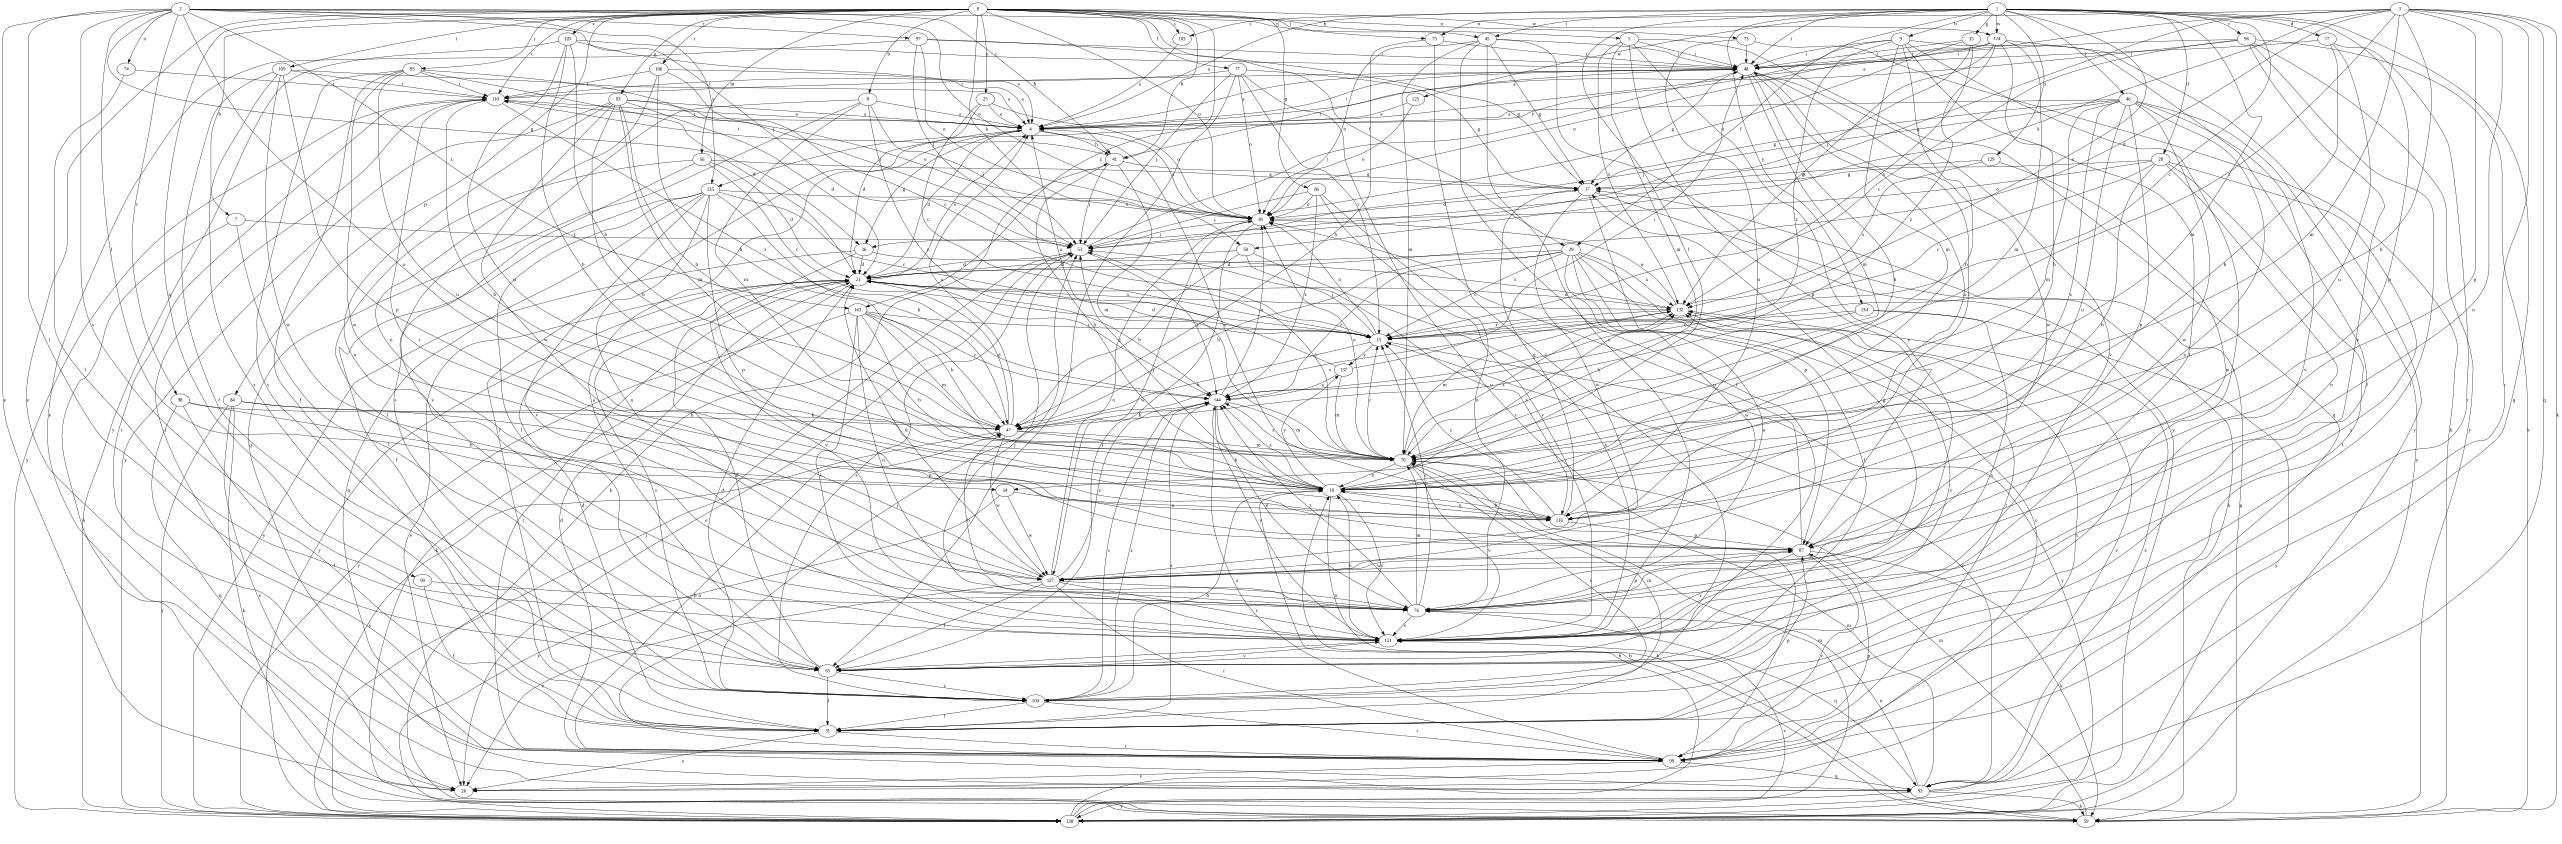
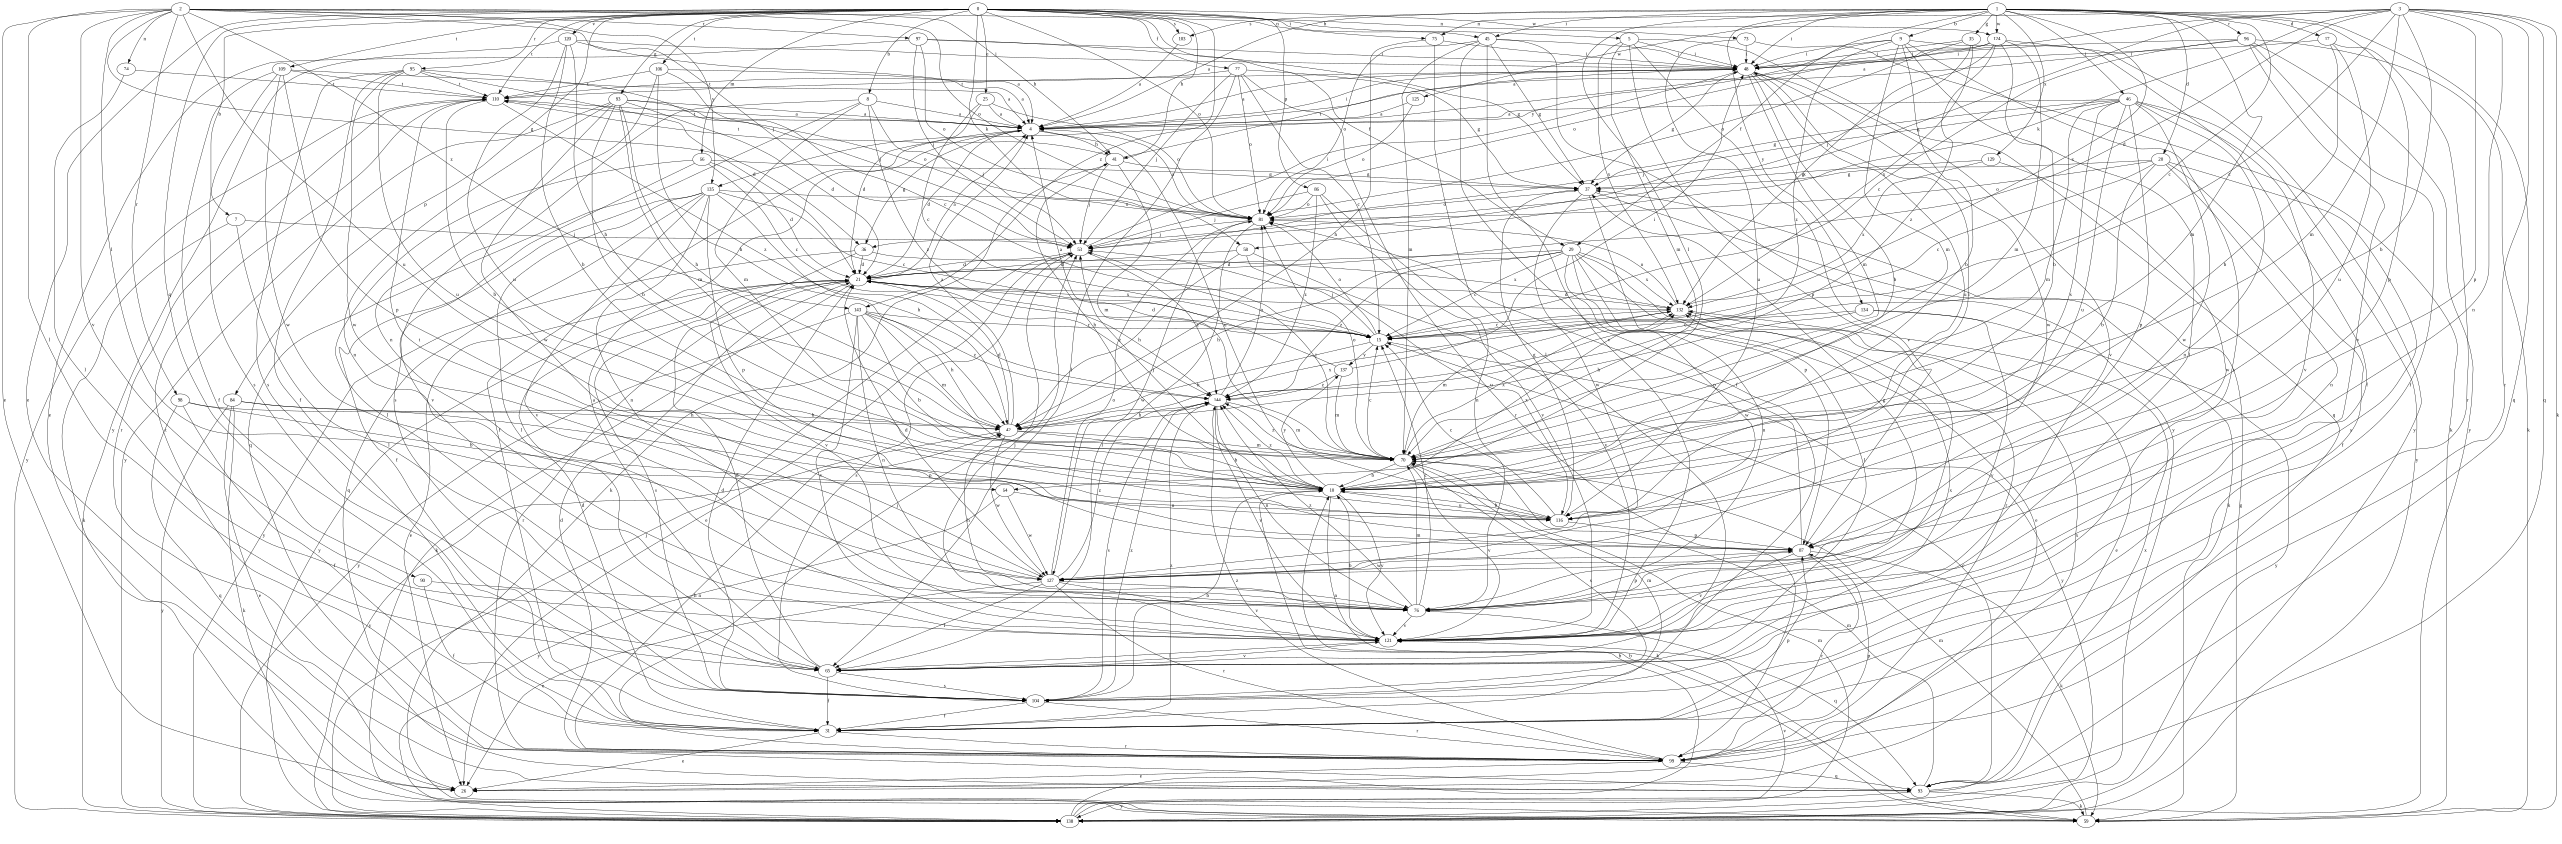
edge "93" -> "76": removed, label "n"
